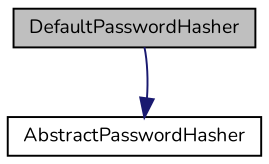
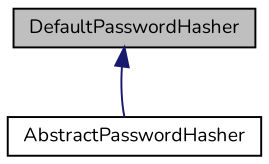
edge "DefaultPasswordHasher" -> "AbstractPasswordHasher": reversed
